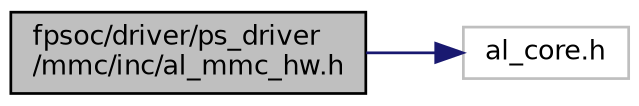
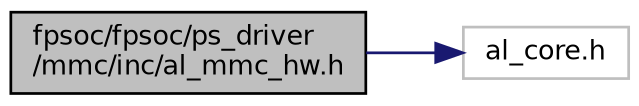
node "fpsoc/driver/ps_driver /mmc/inc/al_mmc_hw.h": label "fpsoc/driver/ps_driver /mmc/inc/al_mmc_hw.h" -> "fpsoc/fpsoc/ps_driver /mmc/inc/al_mmc_hw.h"
